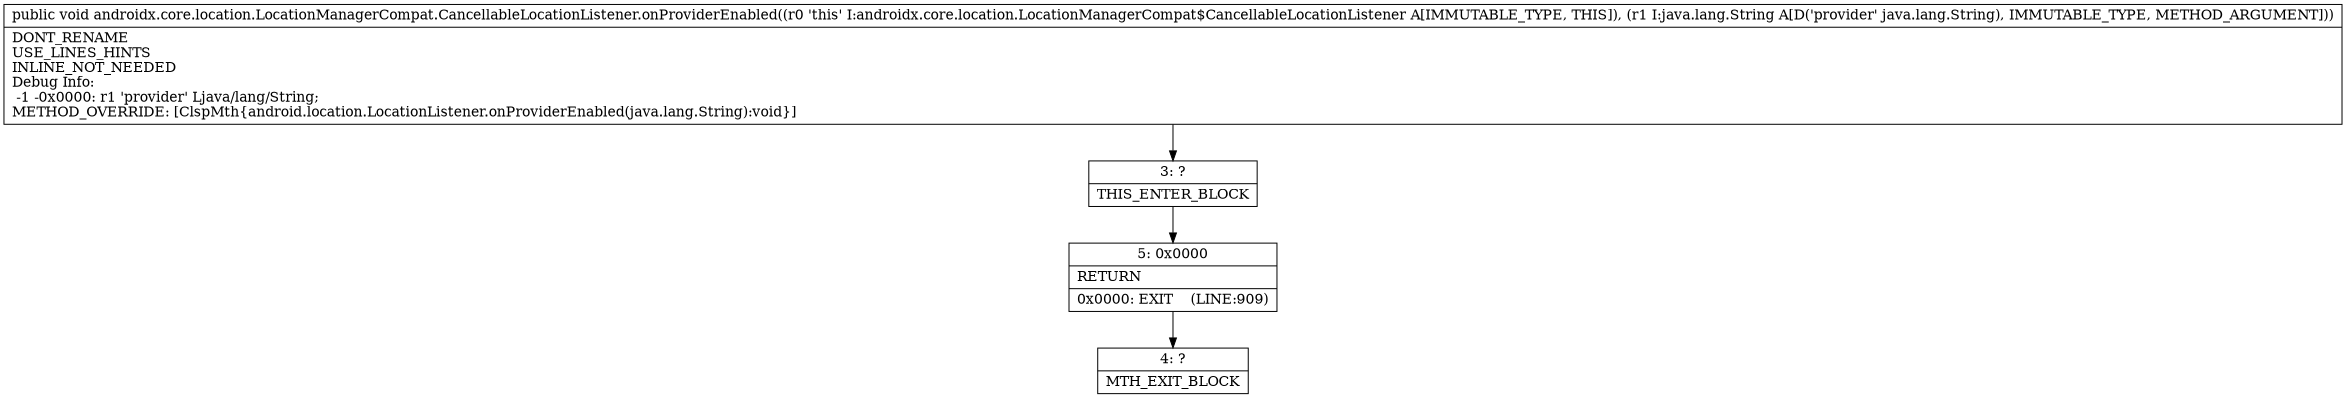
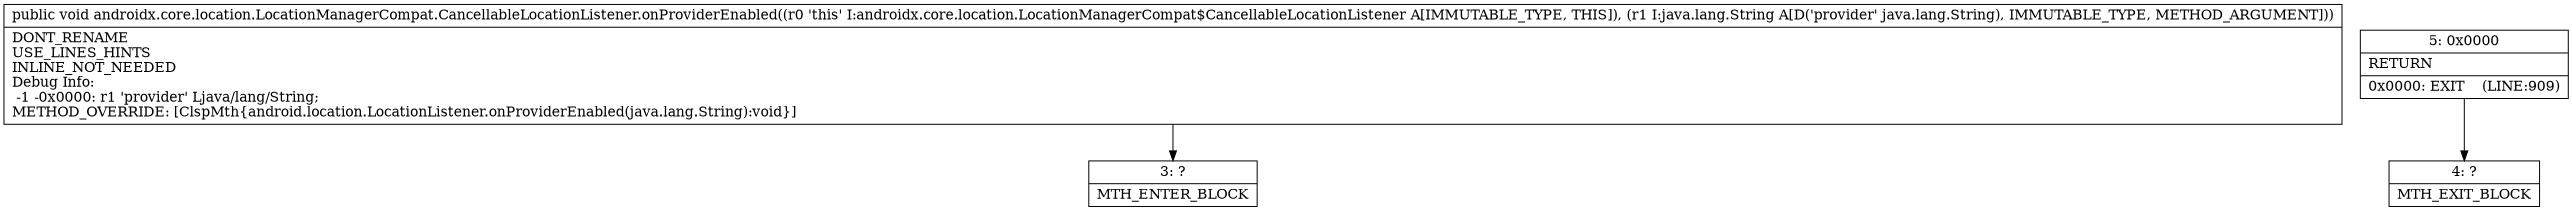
node "3: ?": text "THIS_ENTER_BLOCK" -> "MTH_ENTER_BLOCK"
edge "3: ?" -> "5: 0x0000": removed
